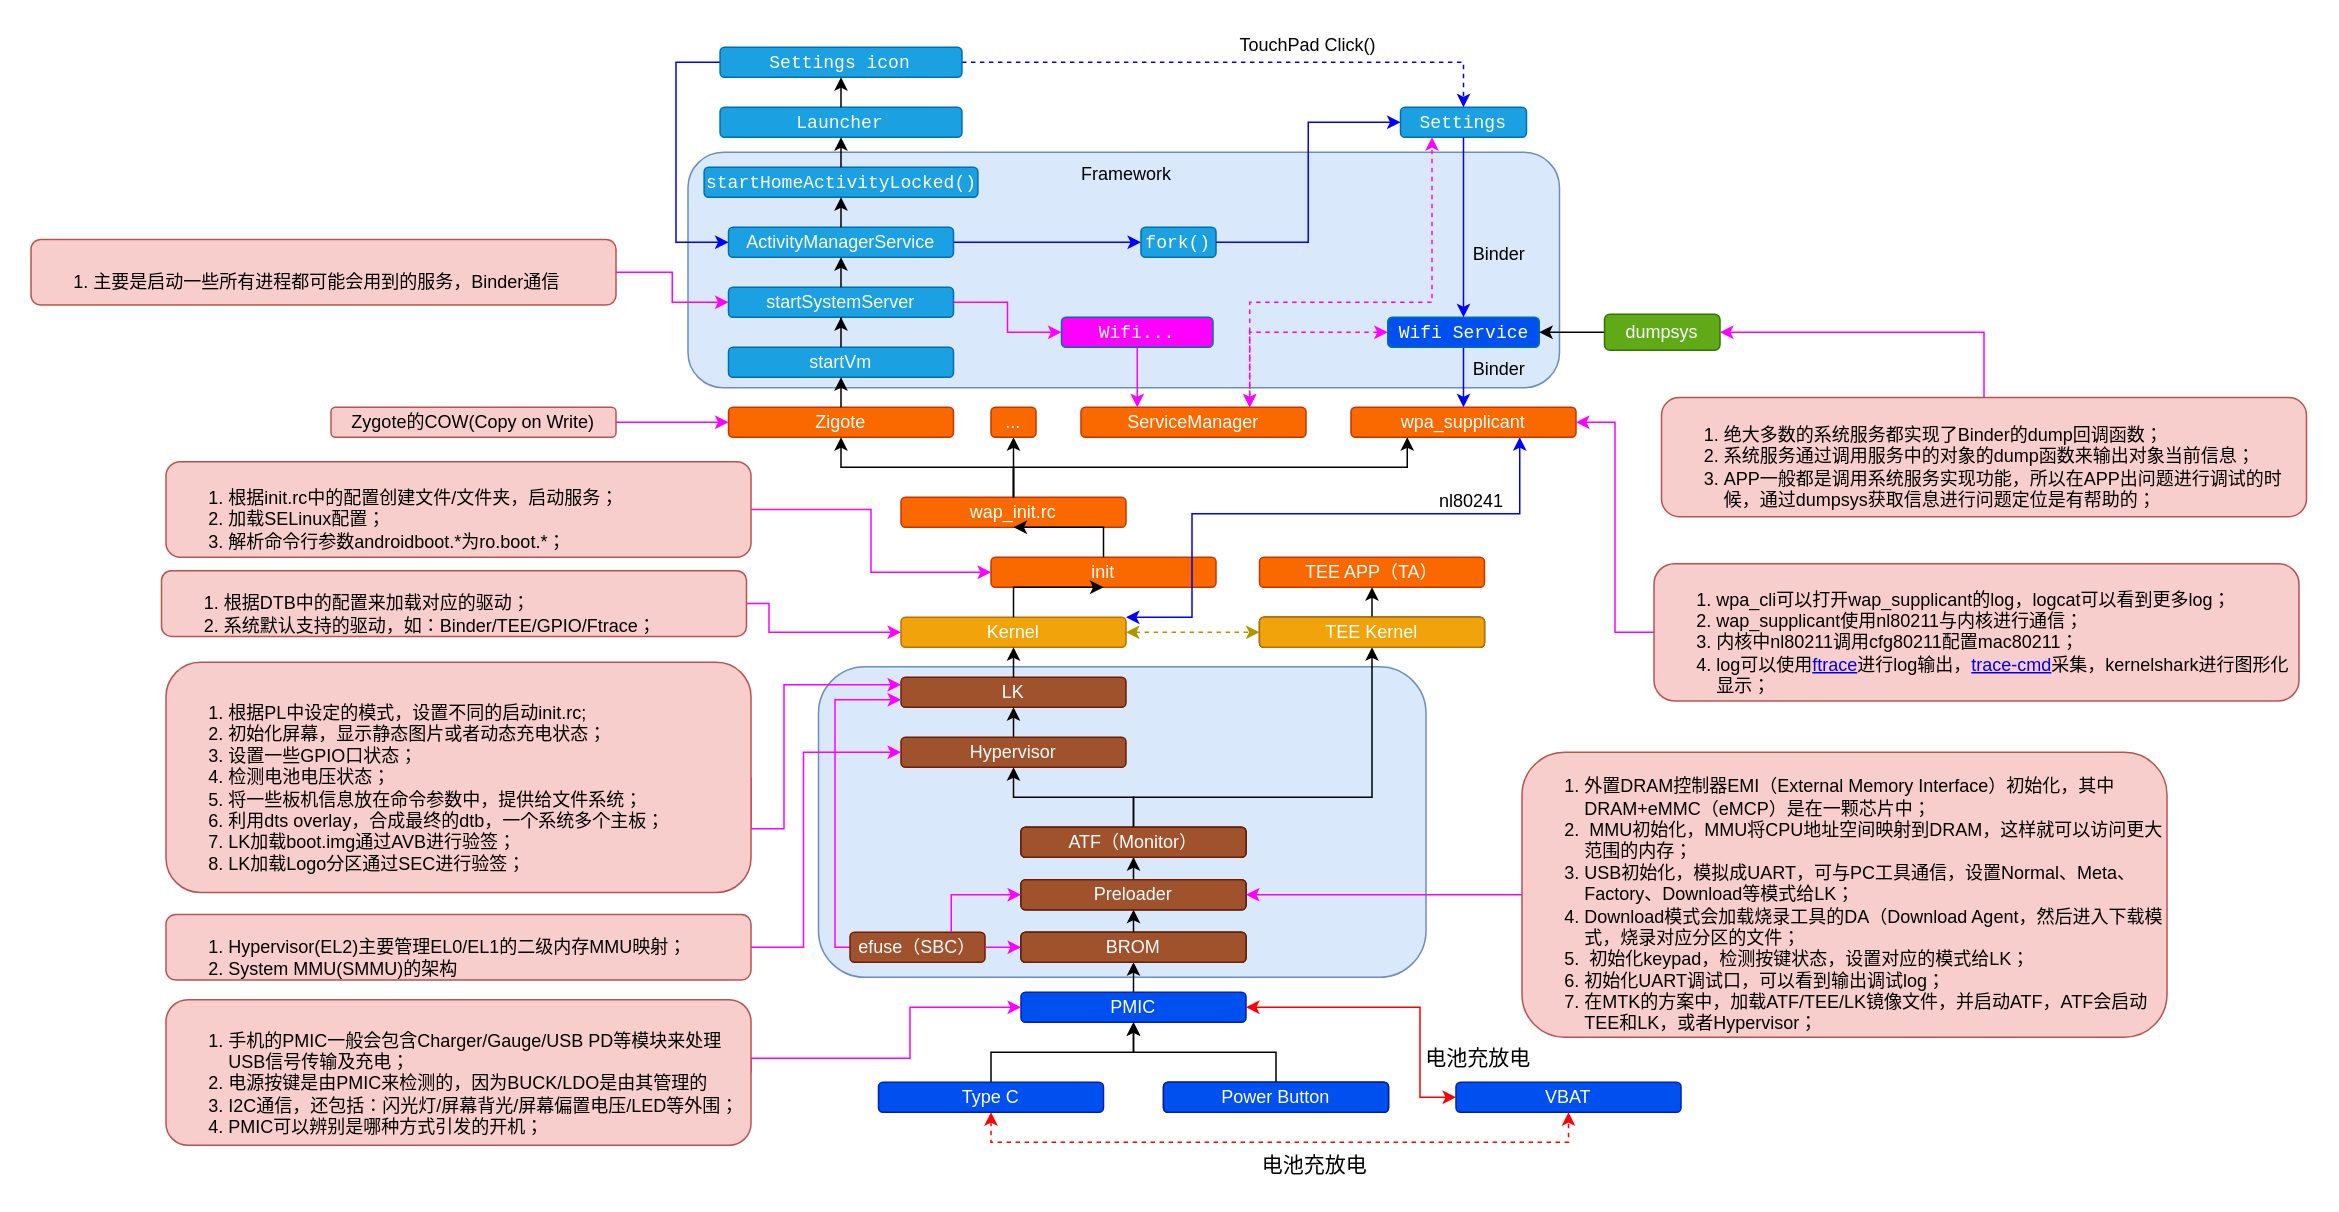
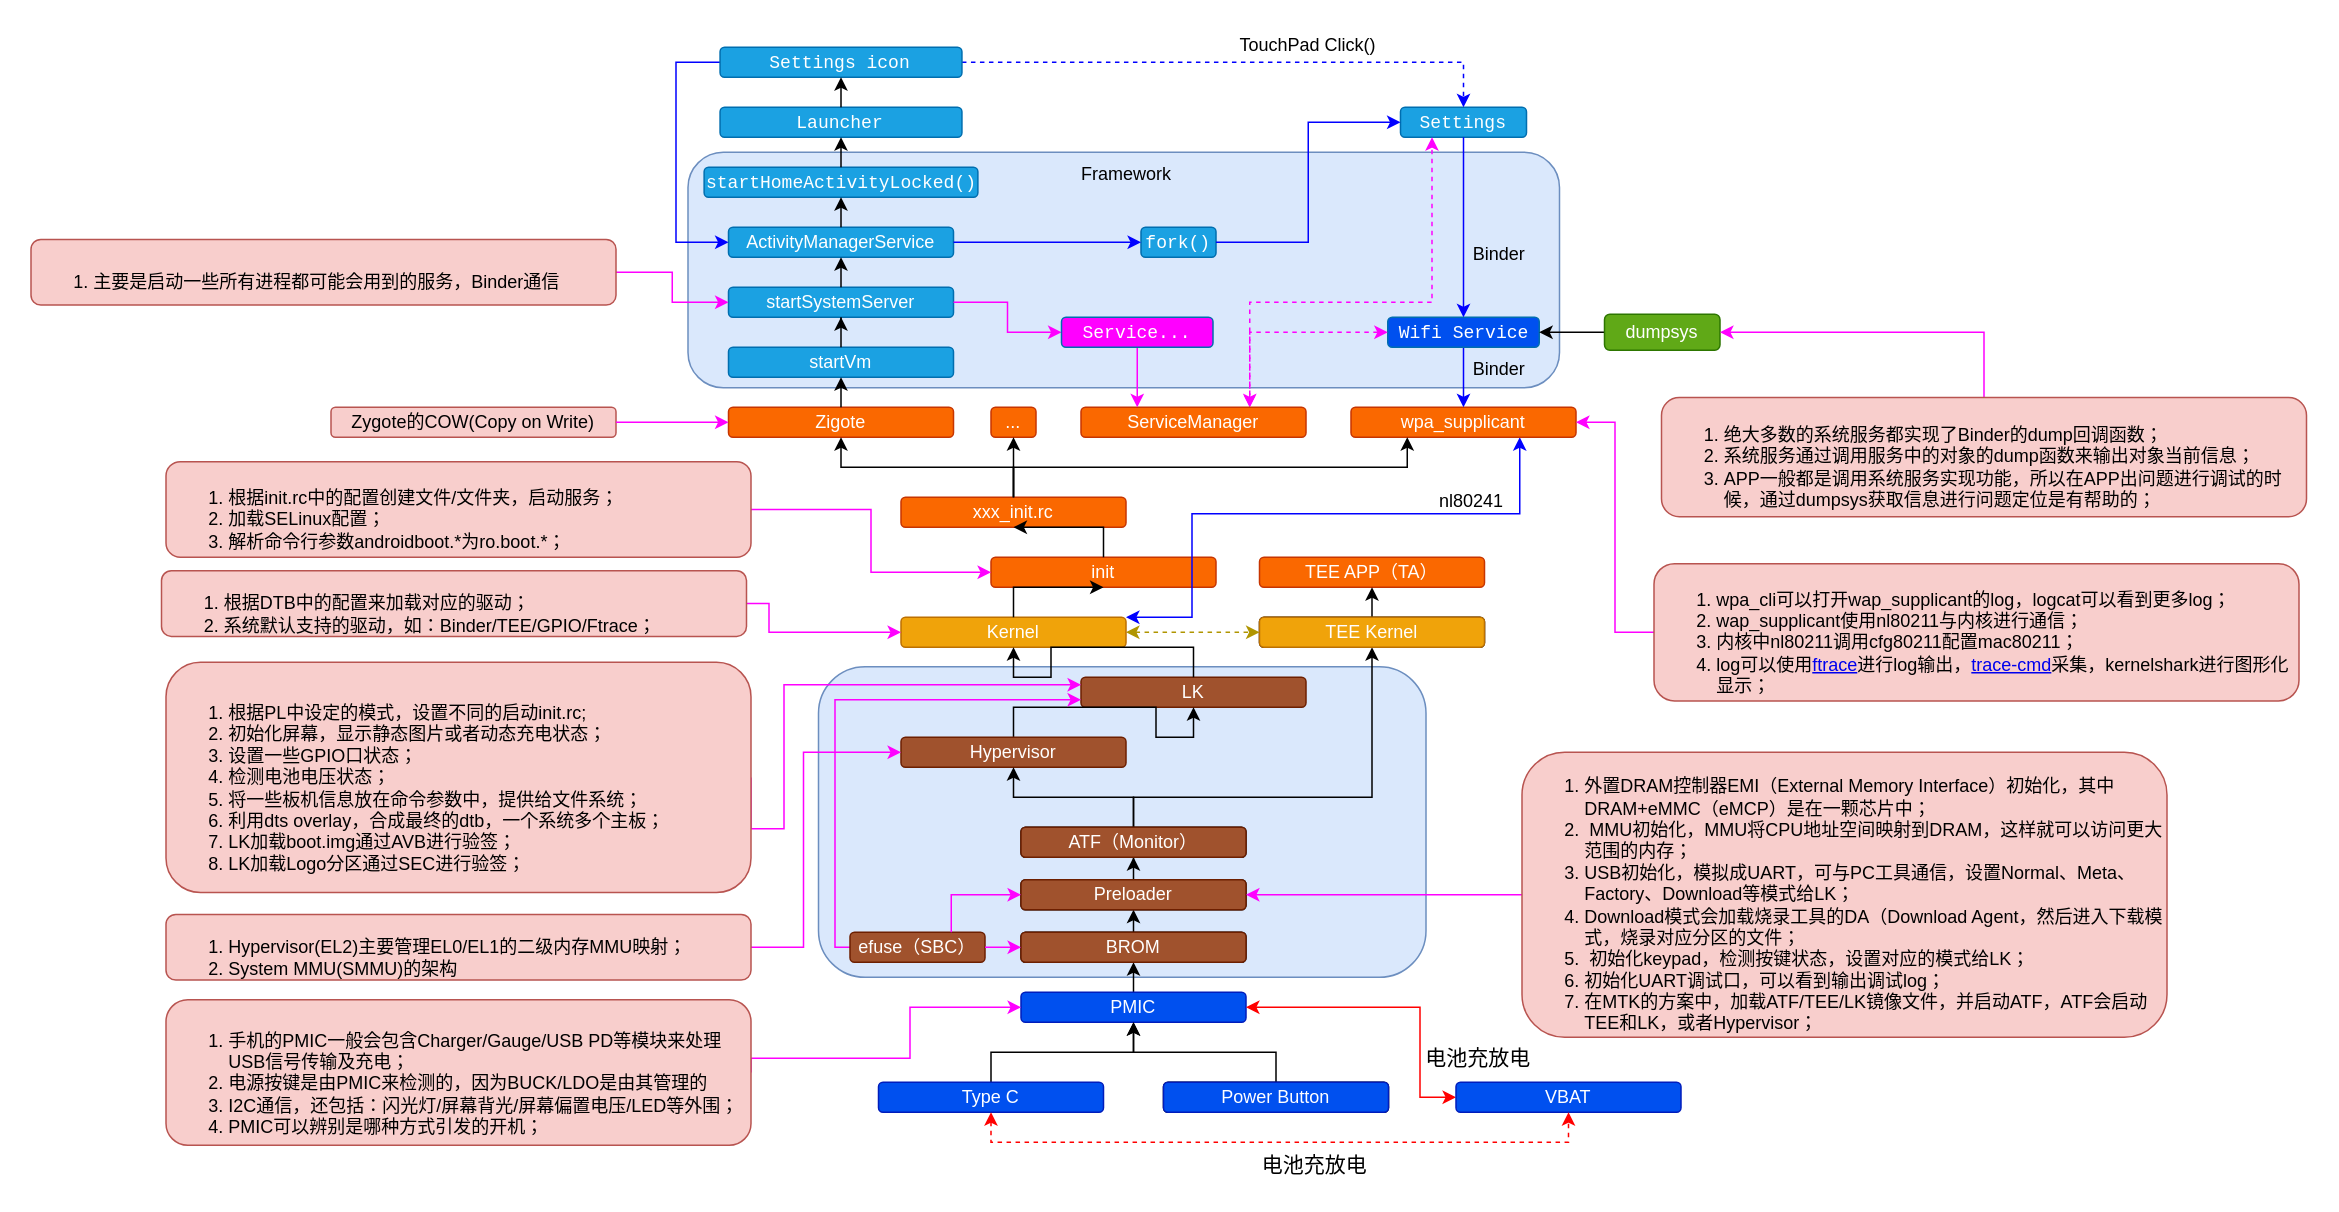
node "Wifi...": label "Wifi..." -> "Service..."
node "wap_init.rc": label "wap_init.rc" -> "xxx_init.rc"
node "LK": moved (1013, 692) -> (1193, 692)
